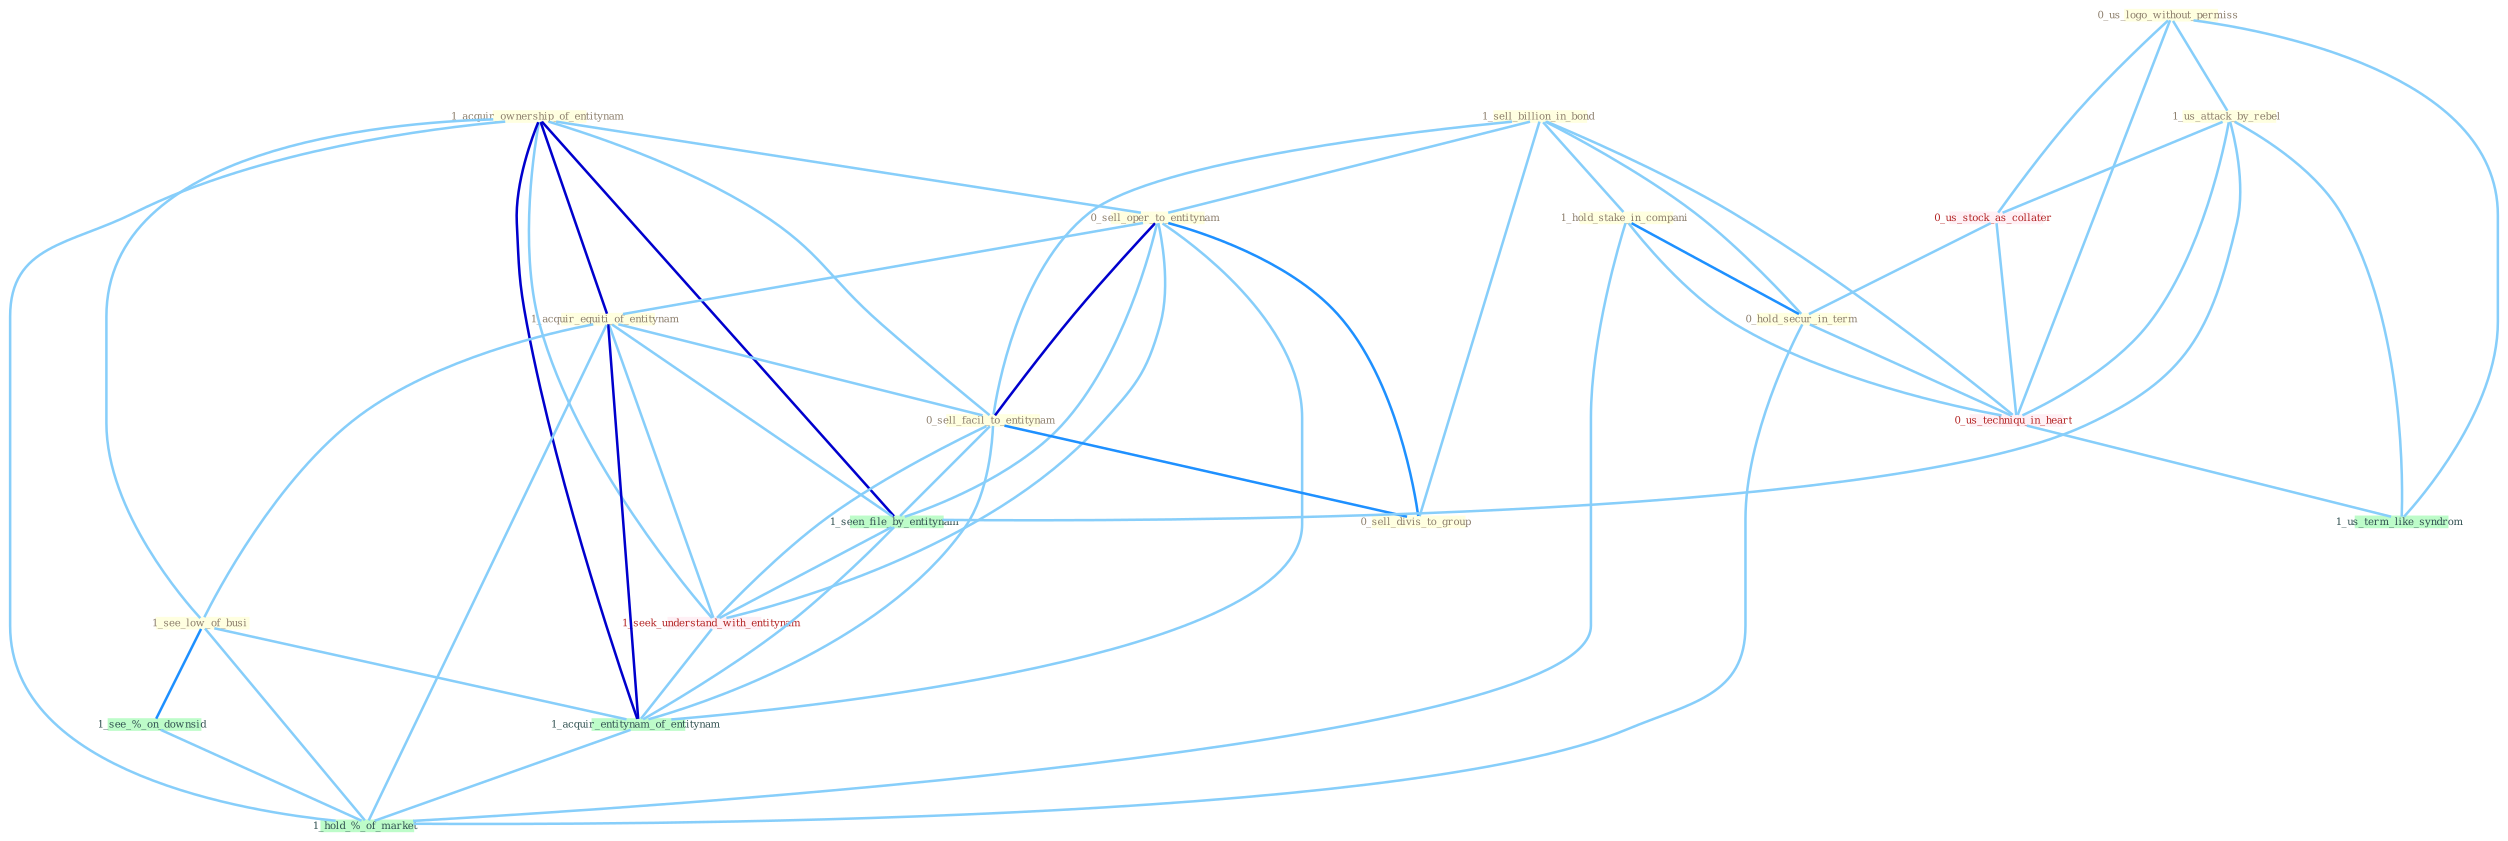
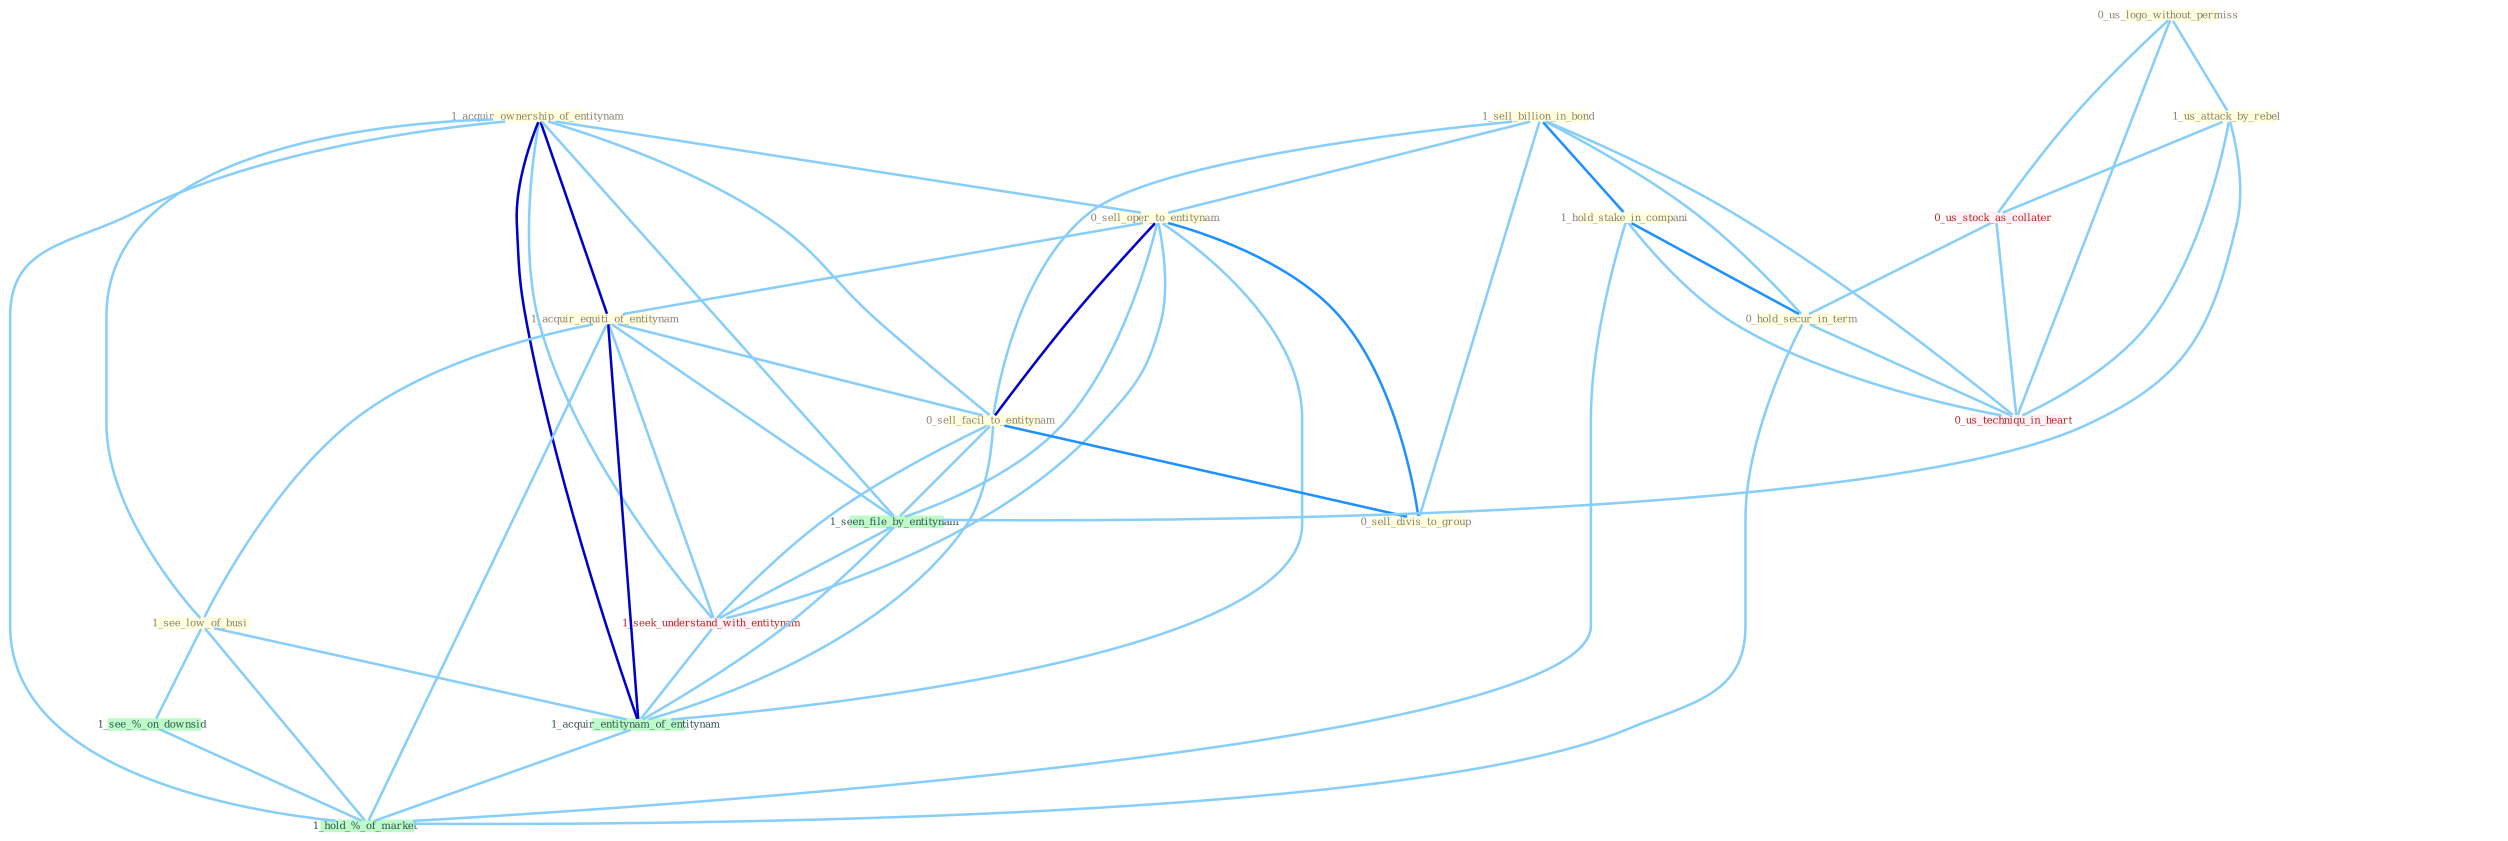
edge "1_sell_billion_in_bond" -- "1_hold_stake_in_compani": color #87cefa -> #1e90ff
edge "1_acquir_ownership_of_entitynam" -- "1_seen_file_by_entitynam": color #0000cd -> #87cefa
node "1_us_term_like_syndrom": removed
edge "1_see_low_of_busi" -- "1_see_%_on_downsid": color #1e90ff -> #87cefa
